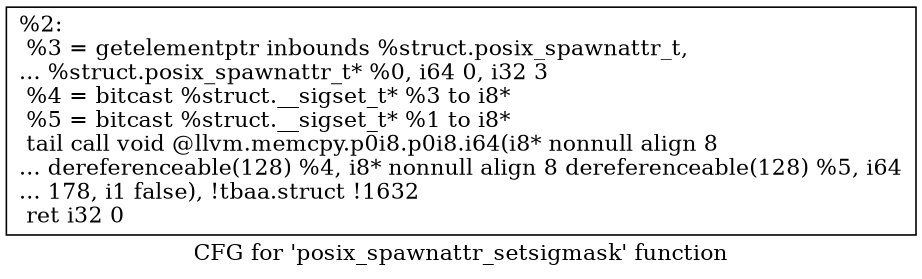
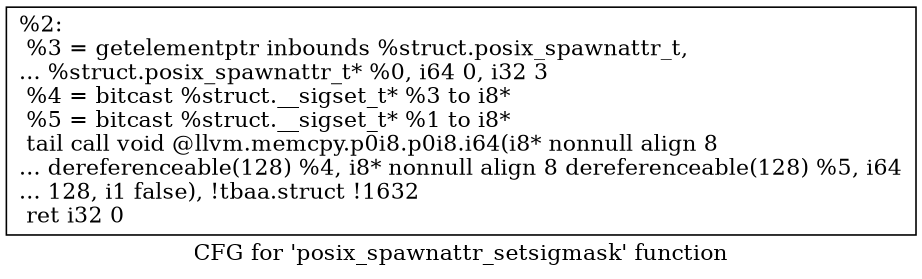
node "%2:": text "... 178, i1 false), !tbaa.struct !1632" -> "... 128, i1 false), !tbaa.struct !1632"
